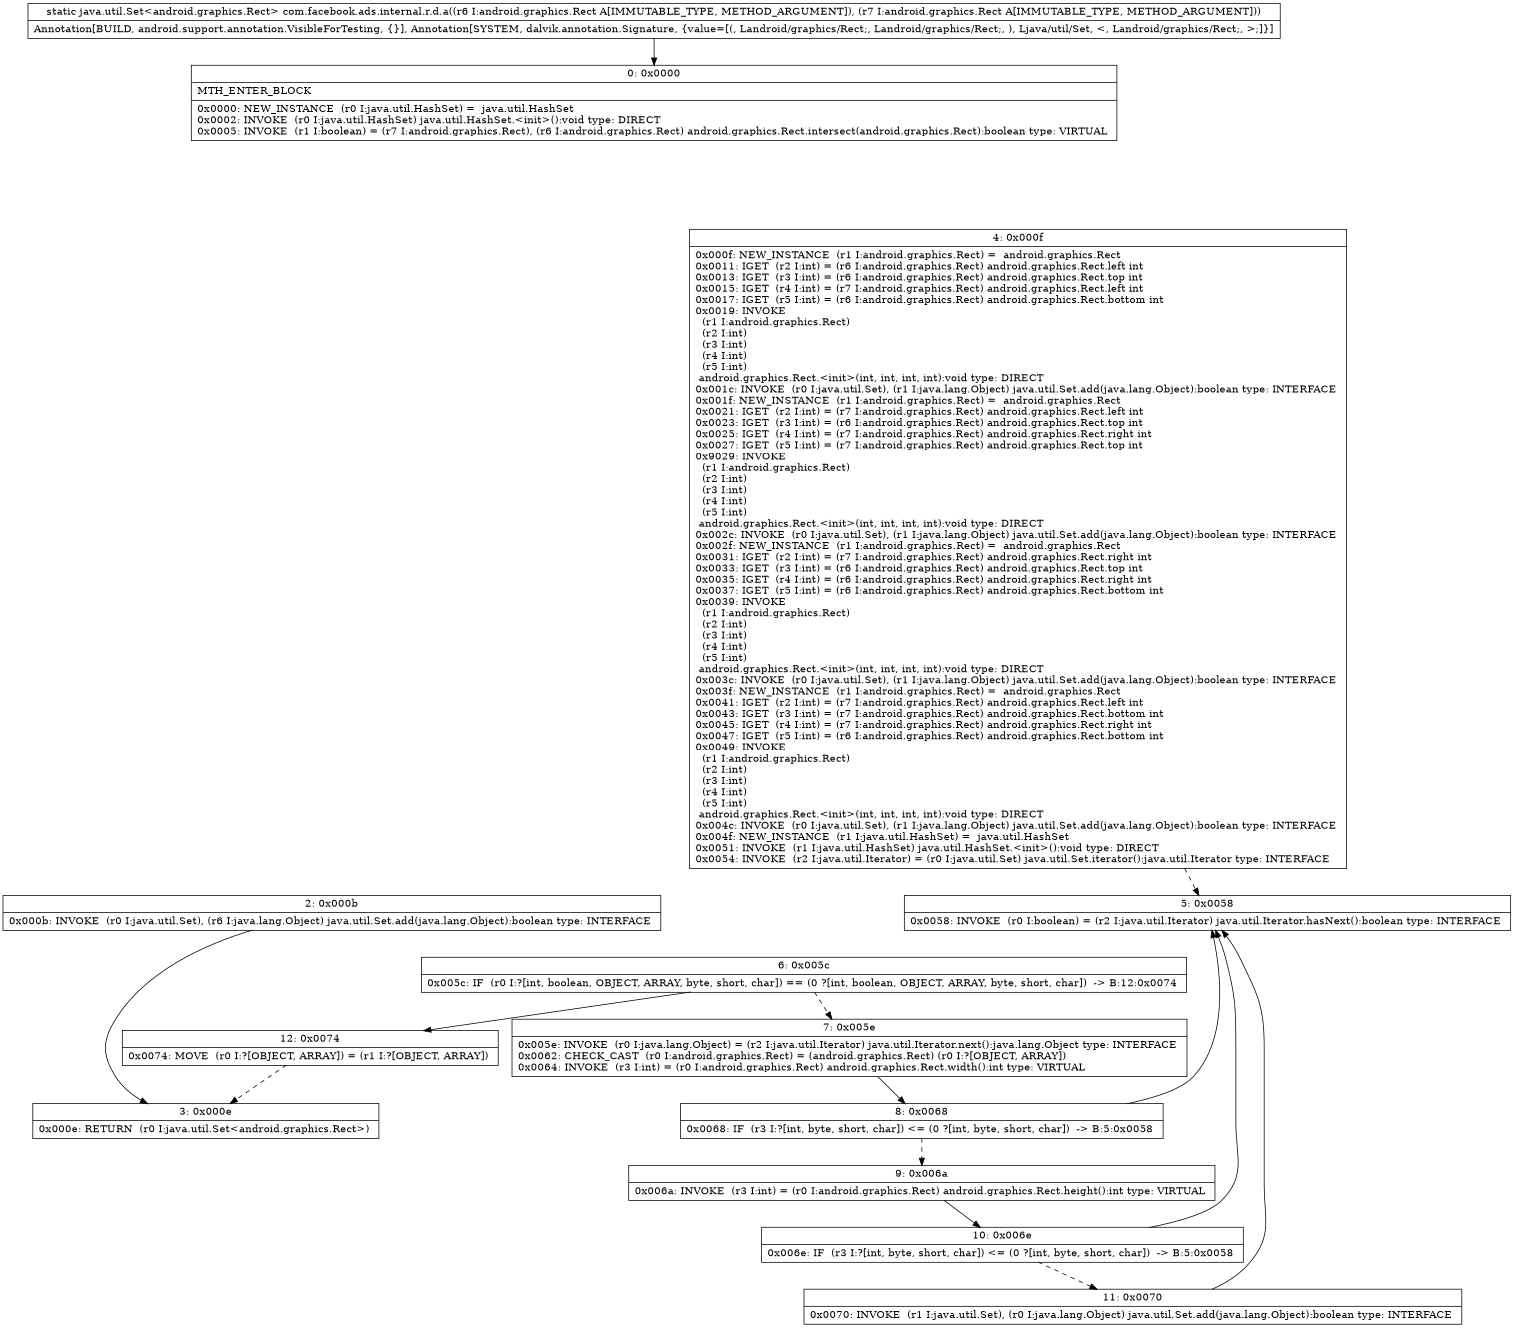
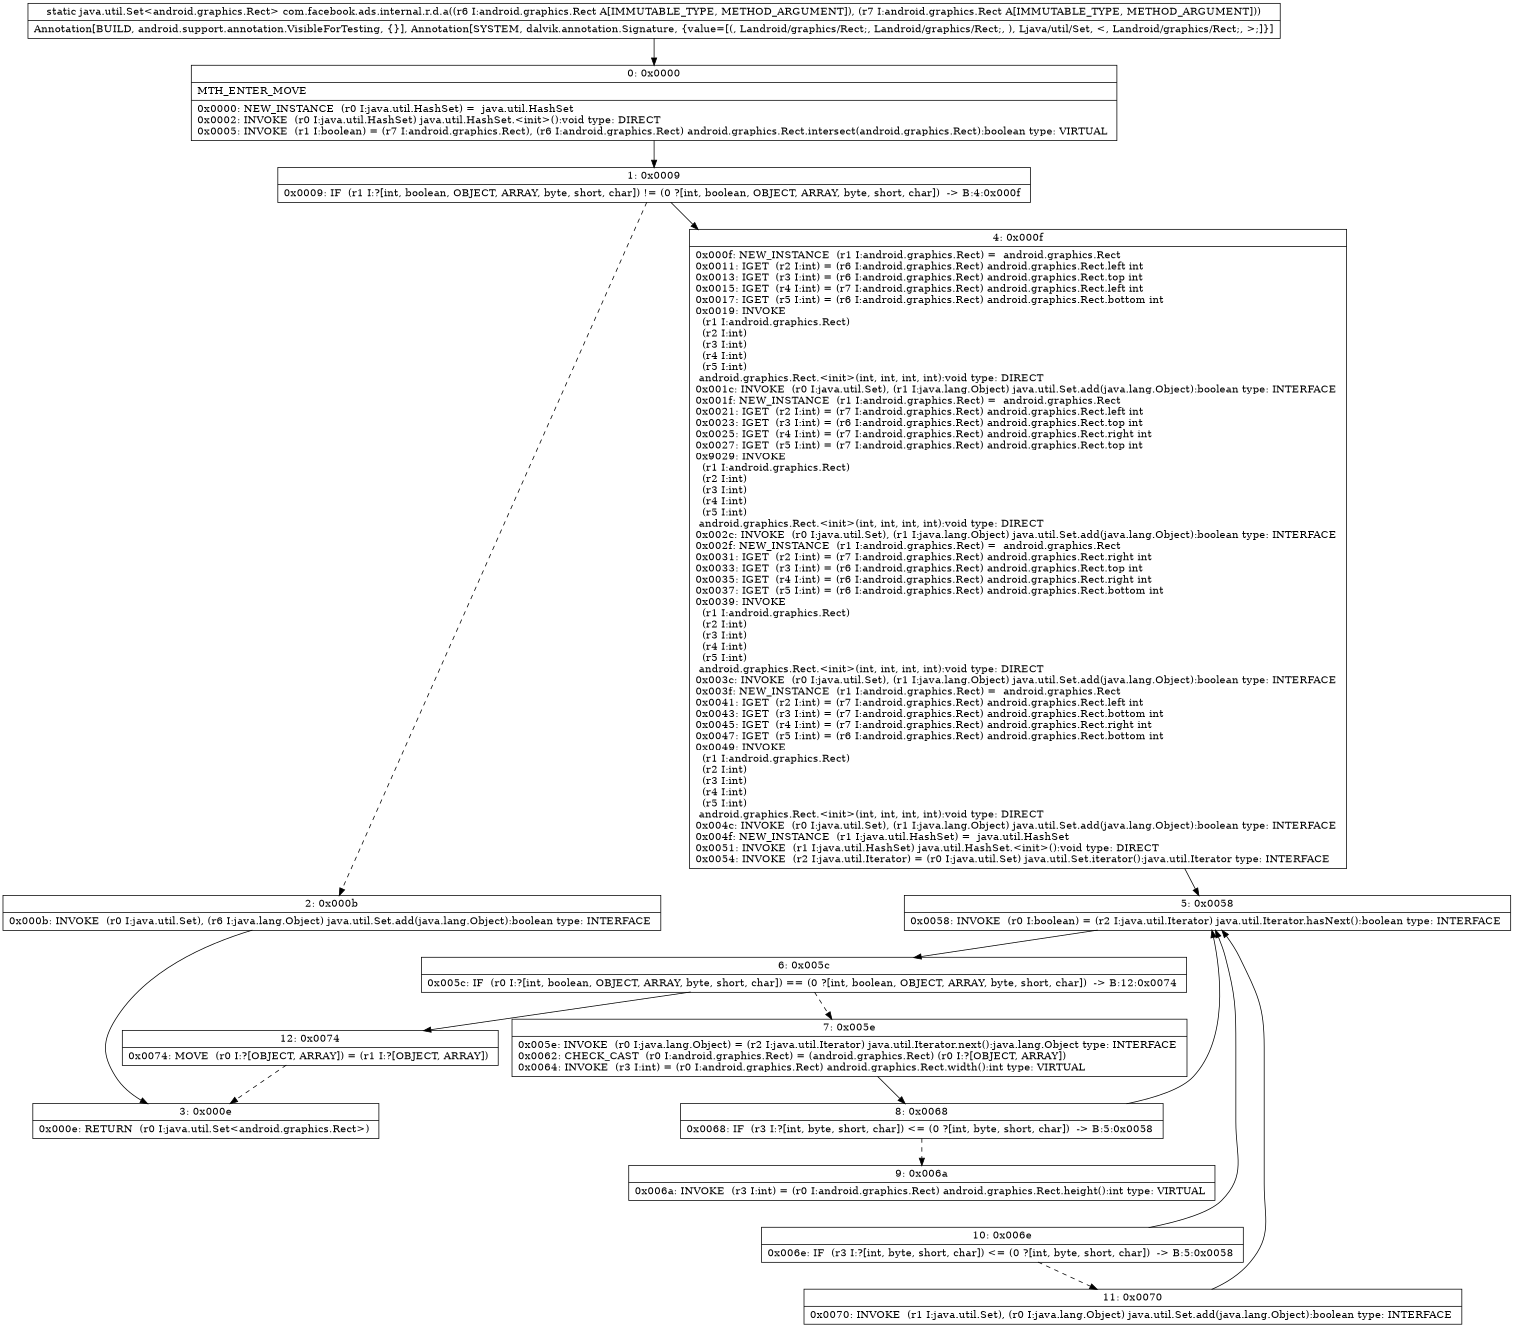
node "0: 0x0000": text "MTH_ENTER_BLOCK" -> "MTH_ENTER_MOVE"
node "1: 0x0009": added
edge "4: 0x000f" -> "5: 0x0058": style dashed -> solid
edge "5: 0x0058" -> "6: 0x005c": added
edge "9: 0x006a" -> "10: 0x006e": removed
